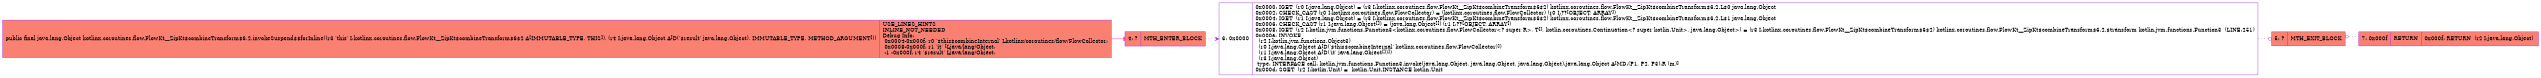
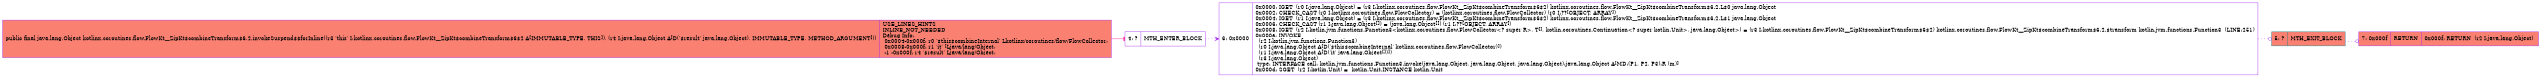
edge "7: 0x000f" -> "5: ?": reversed
node "4: ?": fillcolor salmon -> white
node "6: 0x0000": text "(r2 I:kotlin.jvm.functions.Object3)" -> "(r2 I:kotlin.jvm.functions.Function3)"
